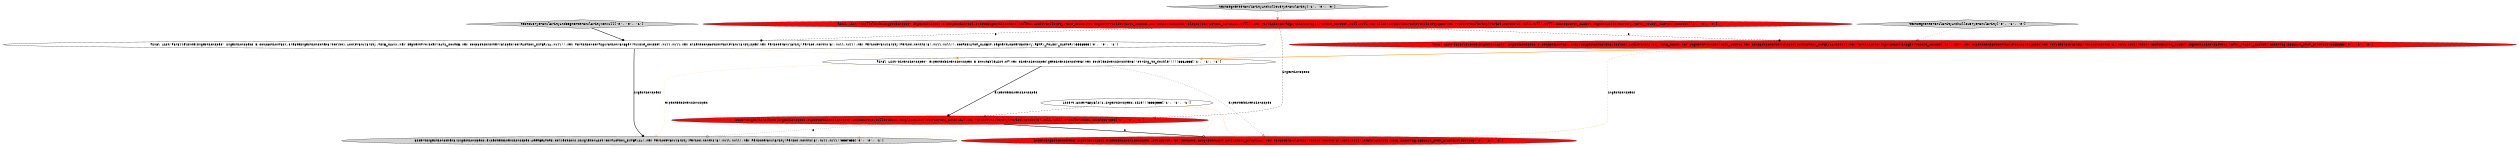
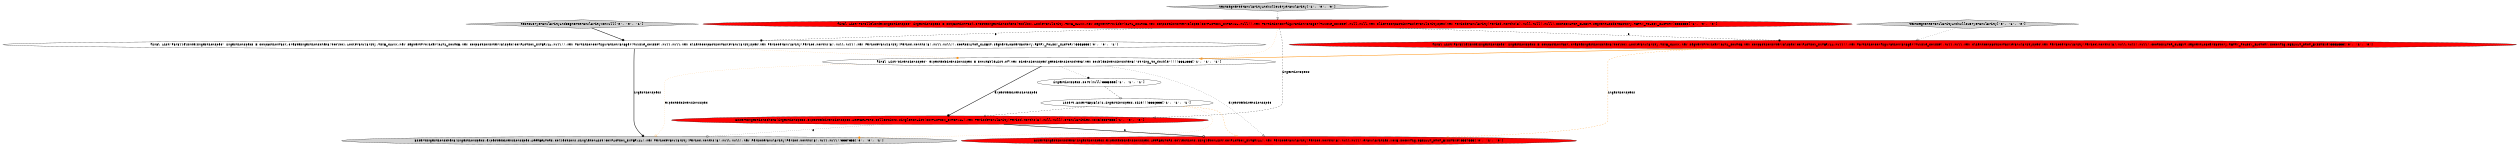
node "ingestionSpecs.sort(null)@@@5@@@['1', '1', '1']": added
